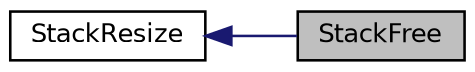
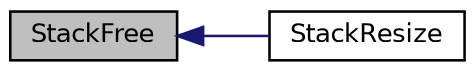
edge "StackFree" -> "StackResize": reversed
